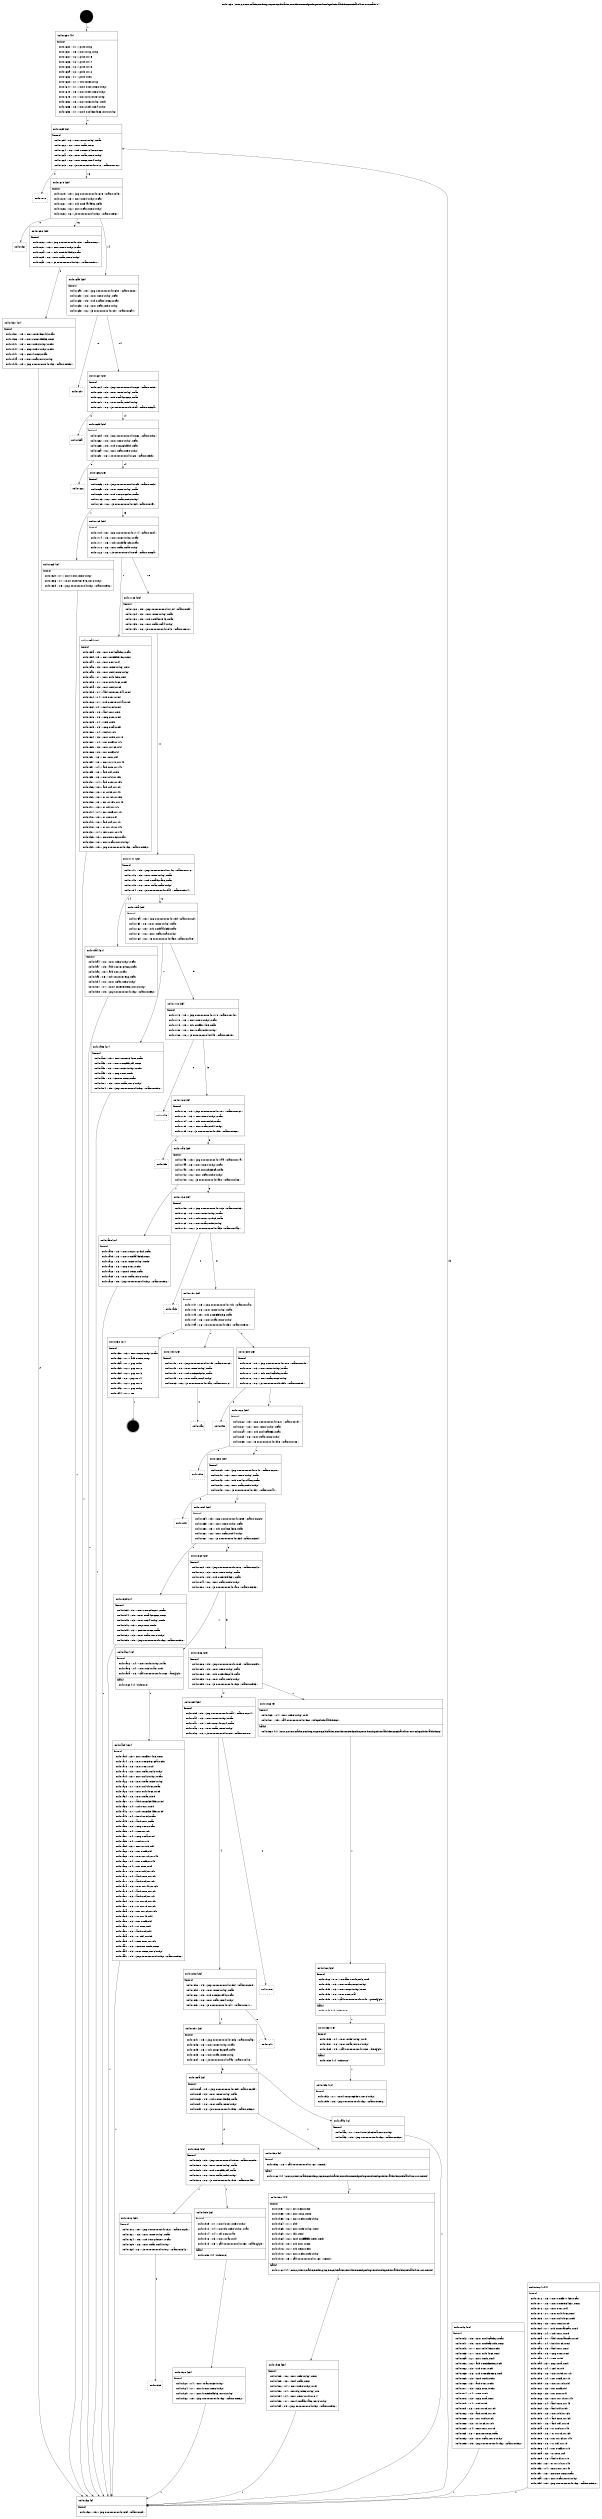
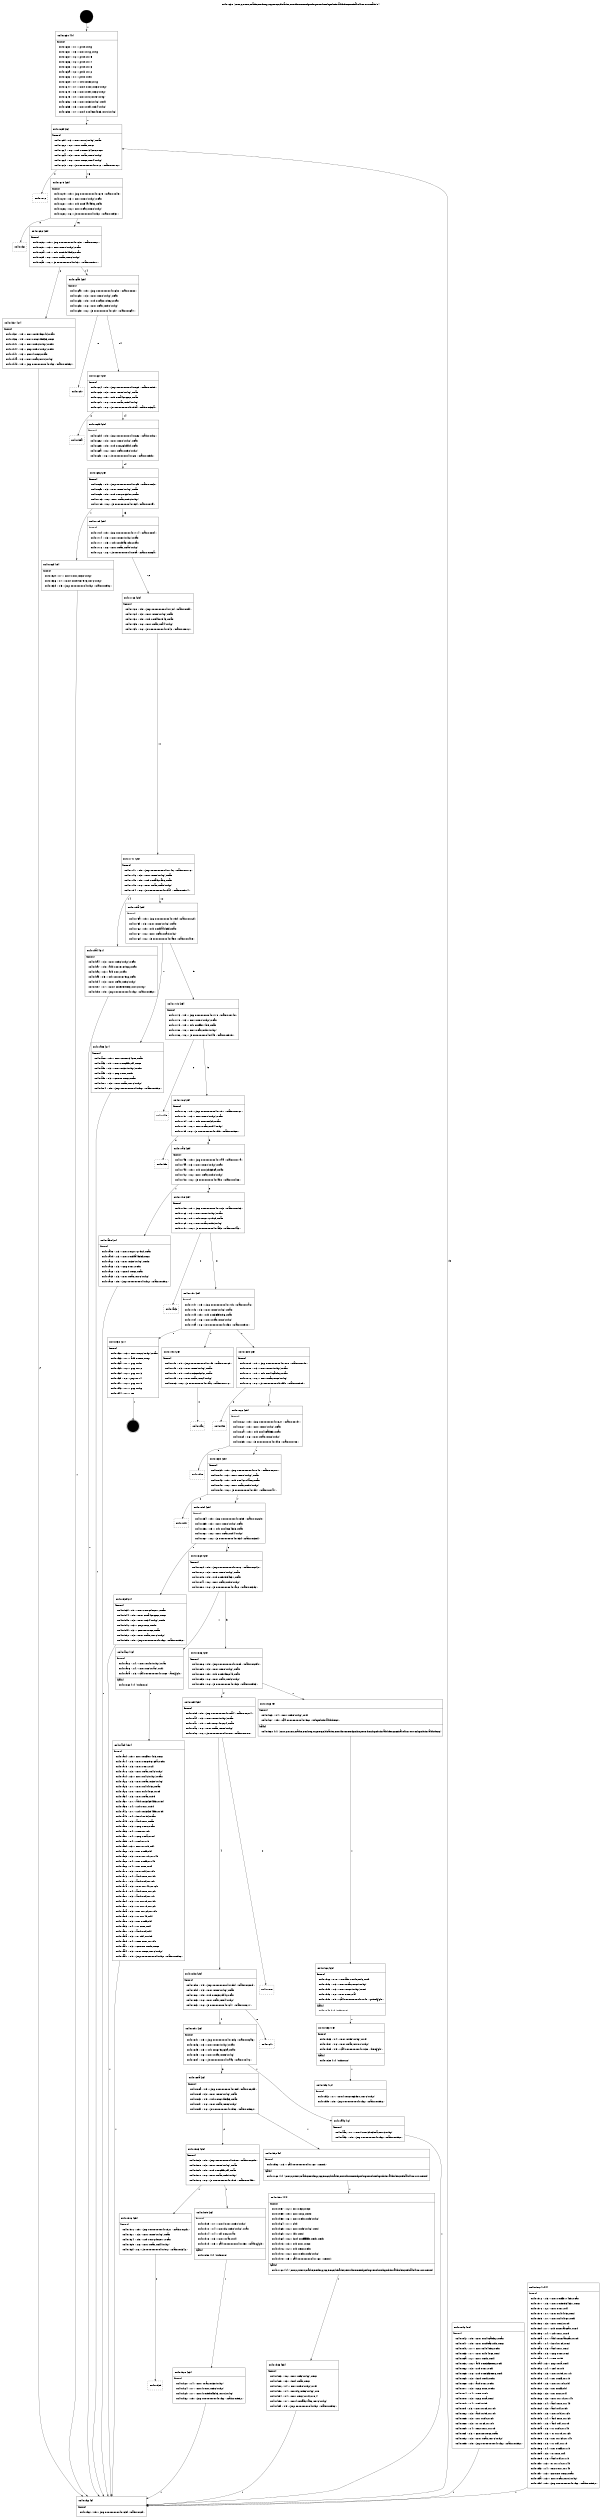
edge "0x401679 [25]" -> "0x4016ab [25]": now "0x401692 [25]" -> "0x4016ab [25]"
node "0x401c2c": removed
node "0x401e9a [150]": removed
